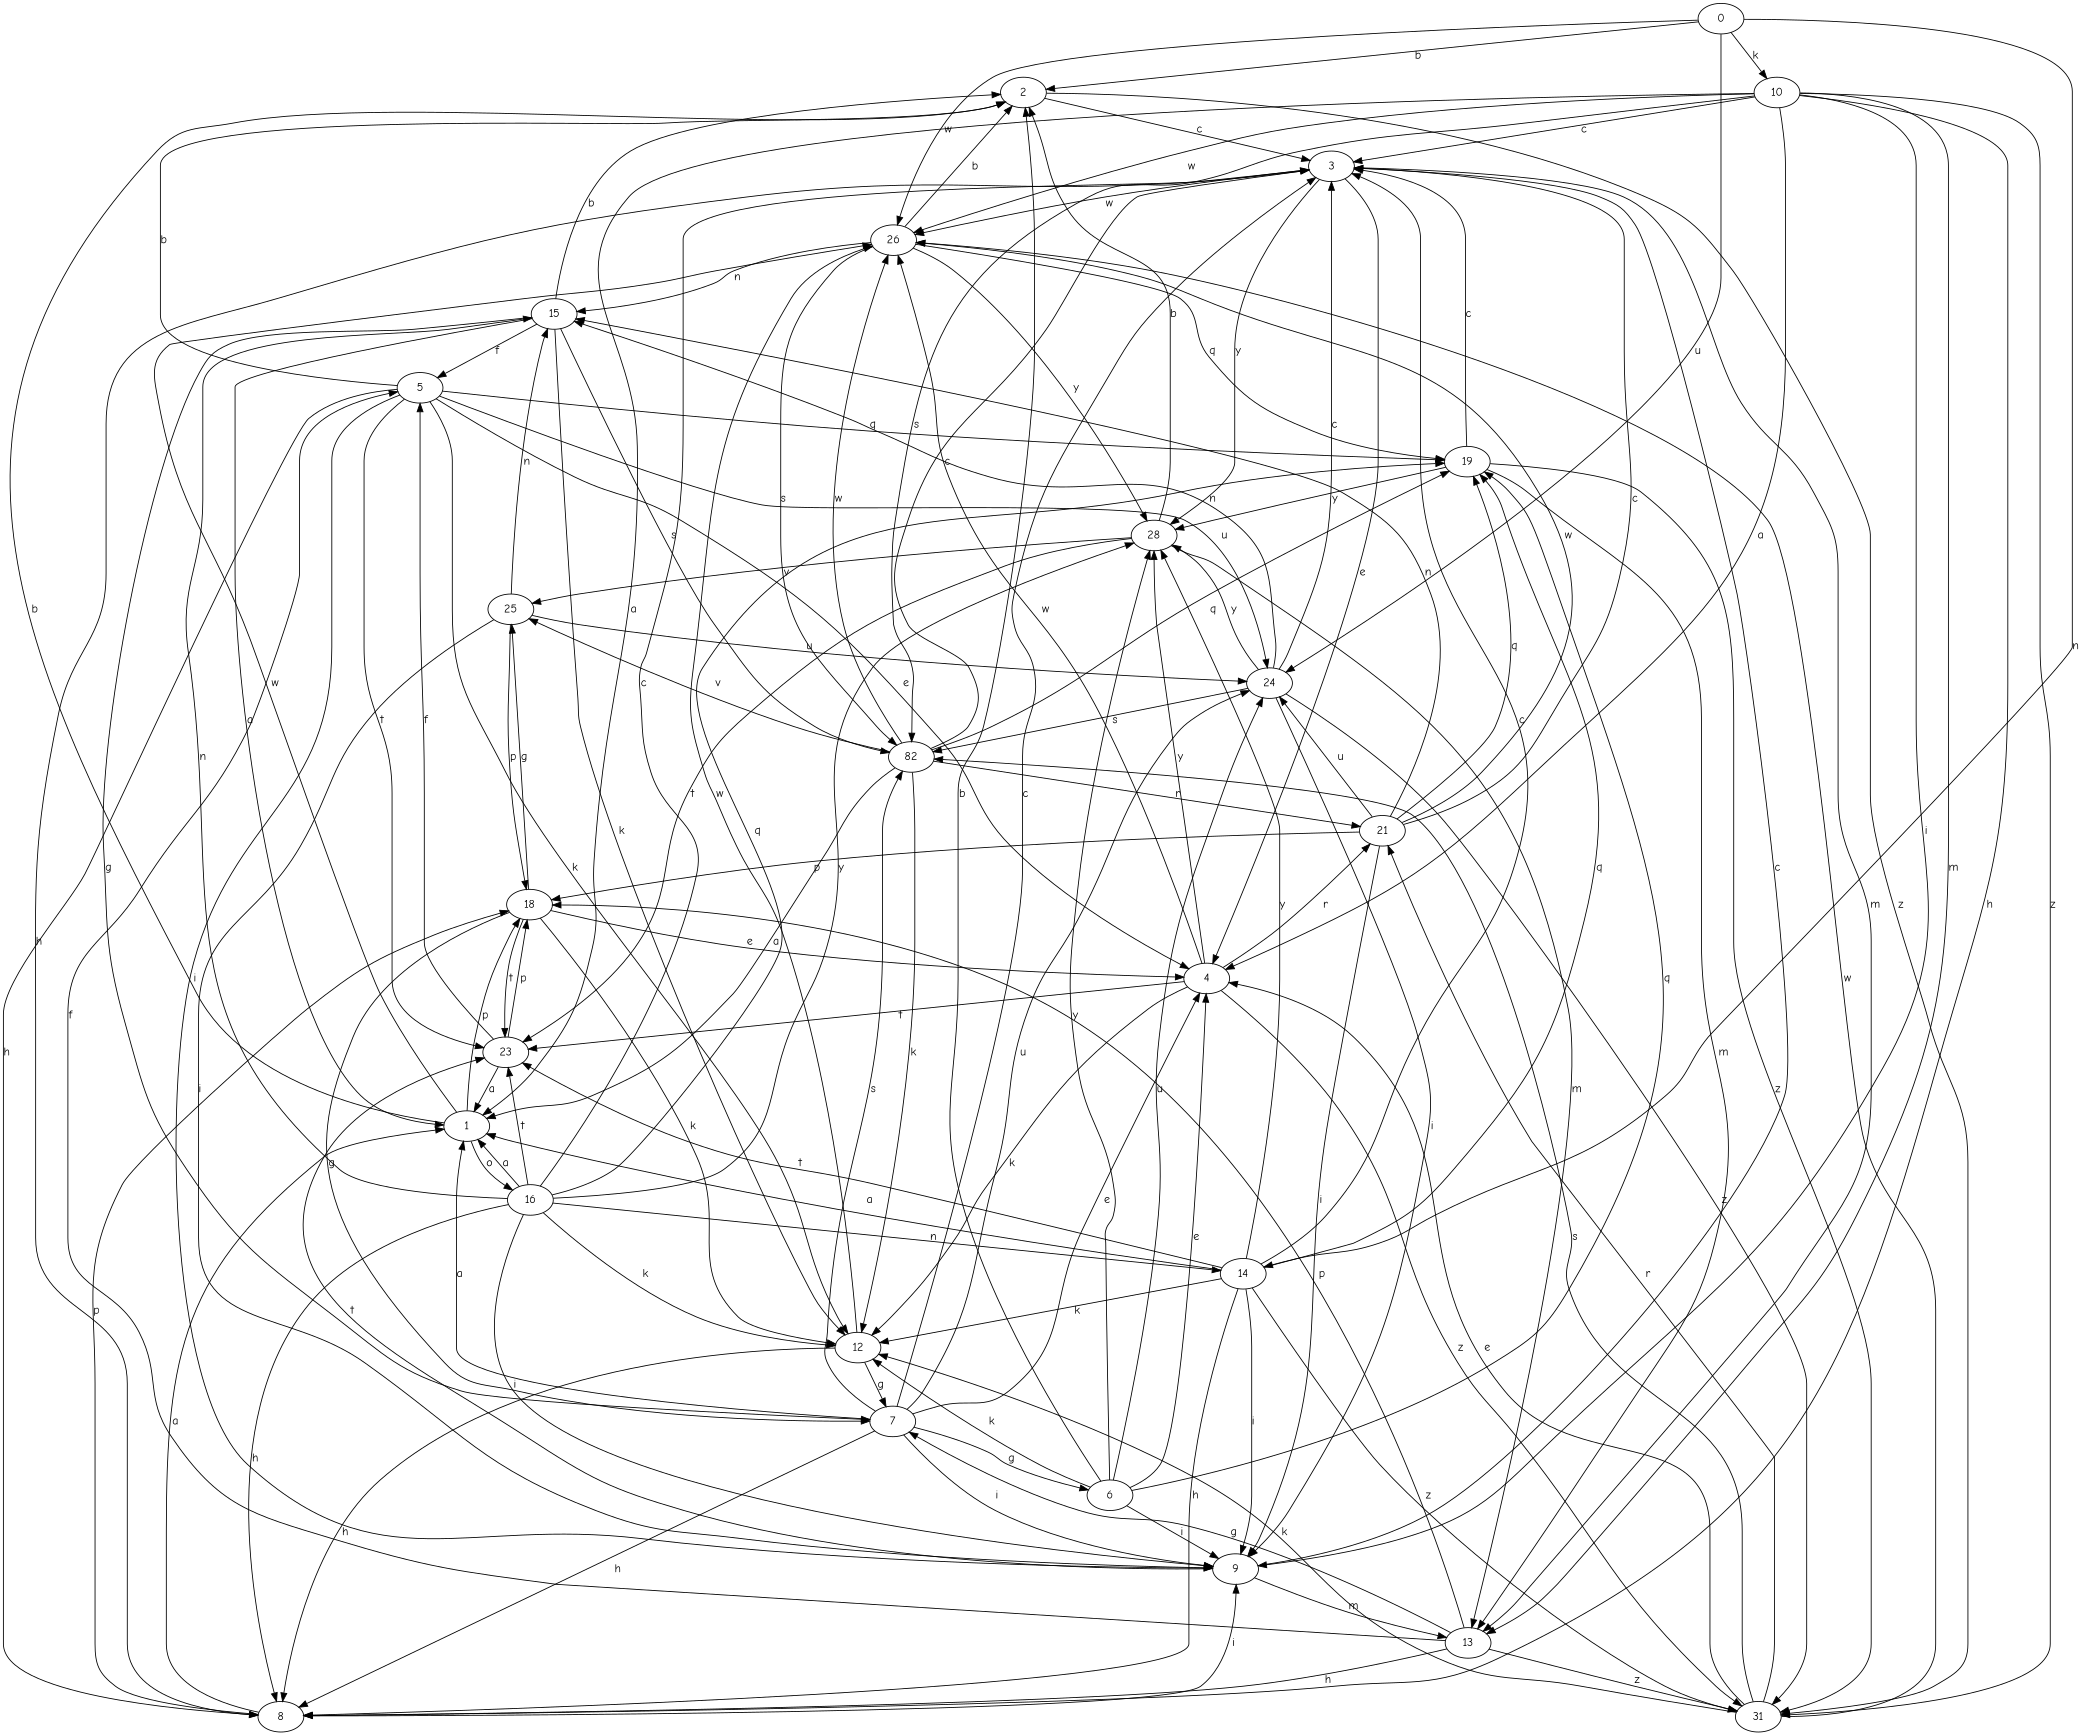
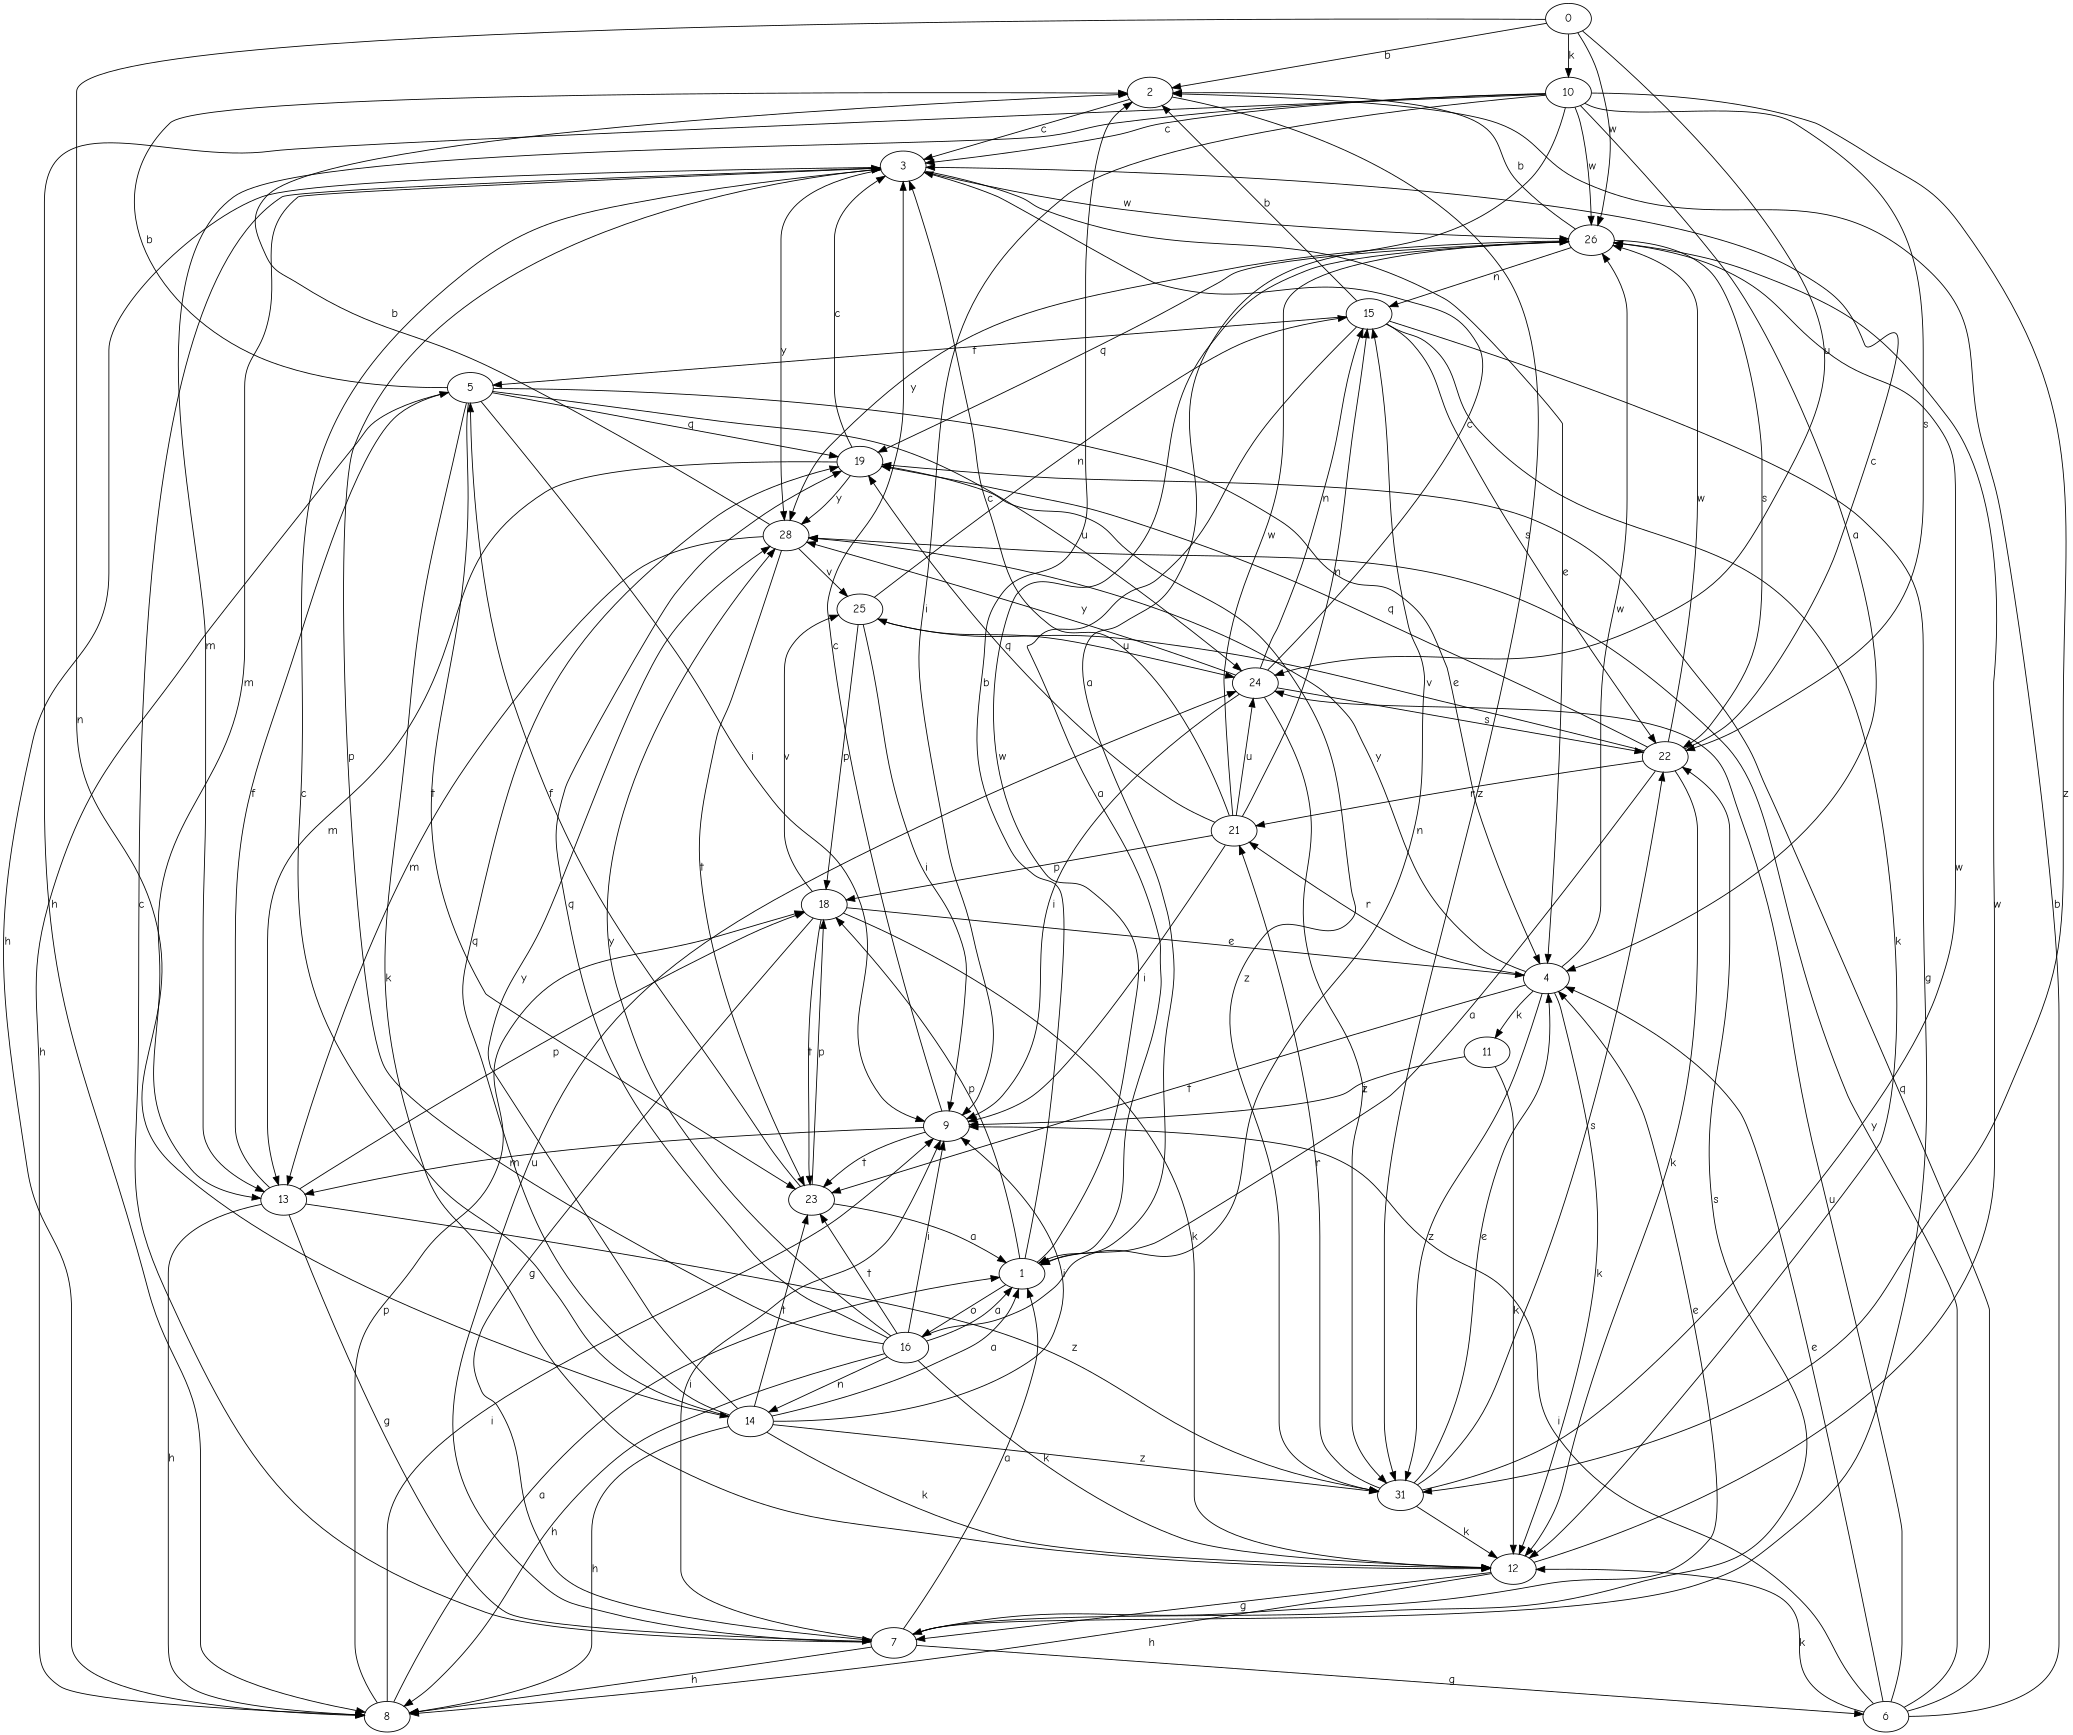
edge "16" -> "3": label "c" -> "p"
edge "18" -> "25": label "g" -> "v"
node "82": label "82" -> "22"
node "11": added
